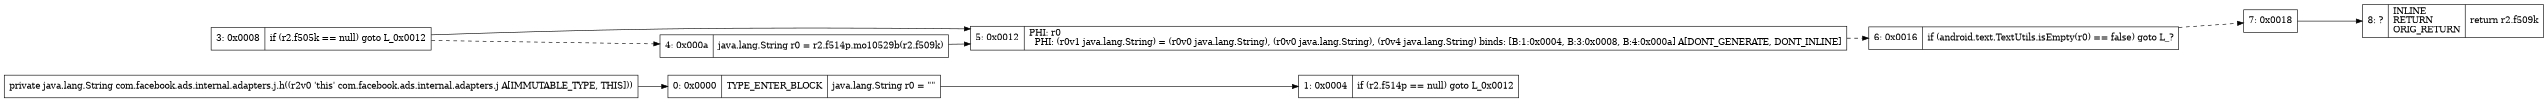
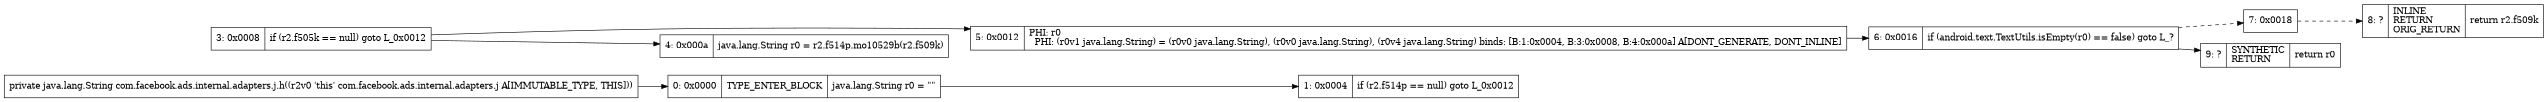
edge "7: 0x0018" -> "8: ?": style solid -> dashed
edge "5: 0x0012" -> "6: 0x0016": style dashed -> solid
edge "3: 0x0008" -> "4: 0x000a": style dashed -> solid
edge "4: 0x000a" -> "5: 0x0012": removed
node "9: ?": added
